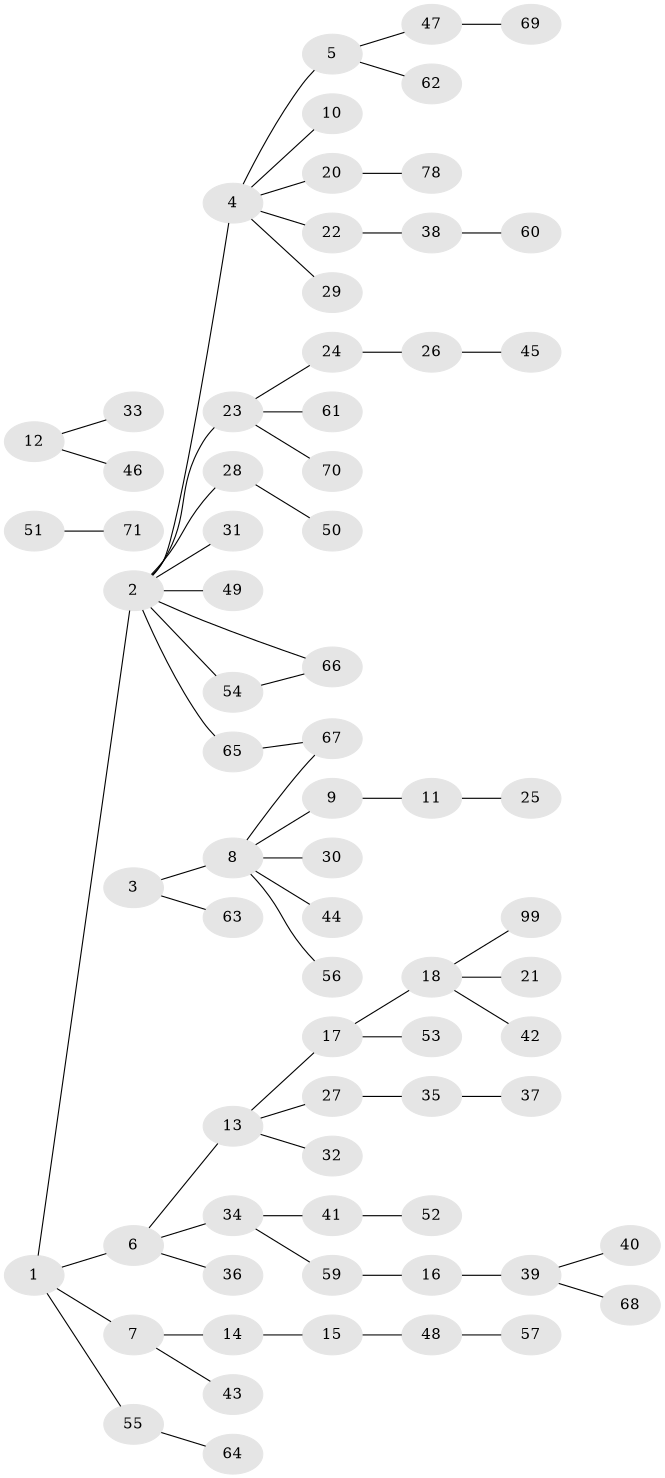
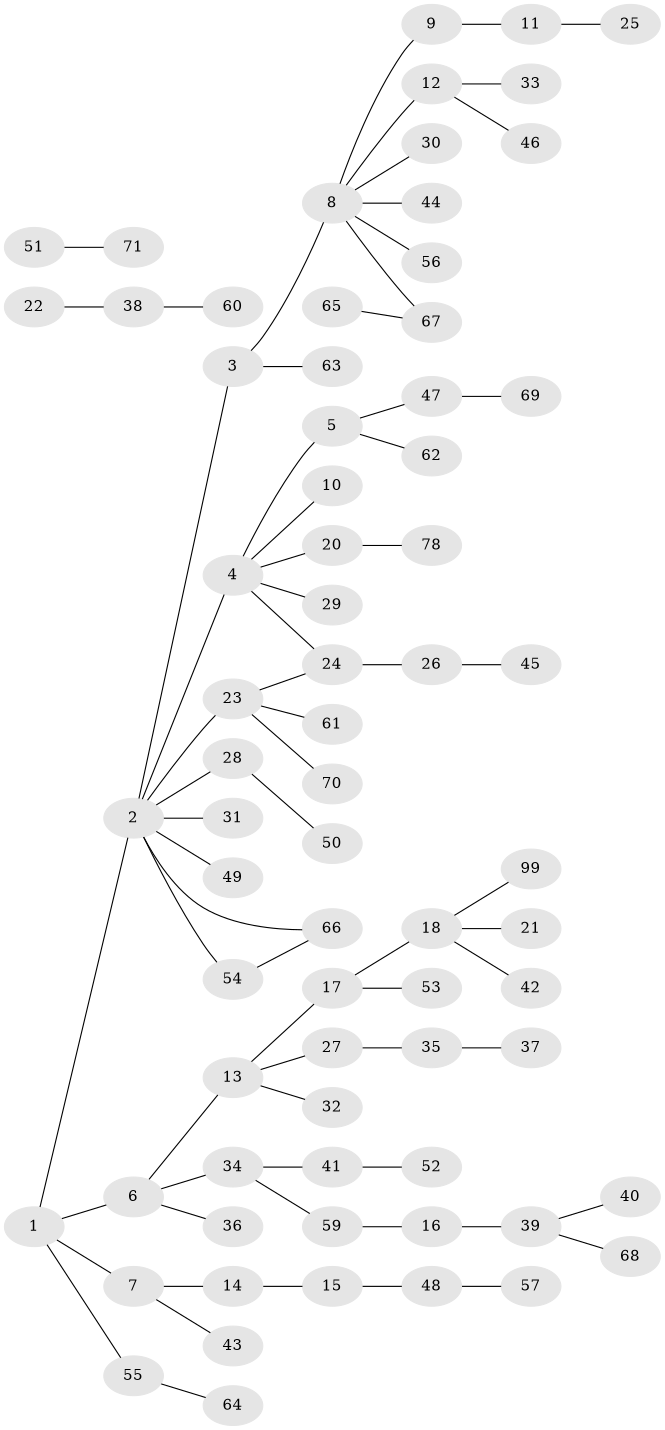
edge "12" -- "8": added
edge "4" -- "22": now "4" -- "24"
edge "2" -- "65": now "2" -- "3"
